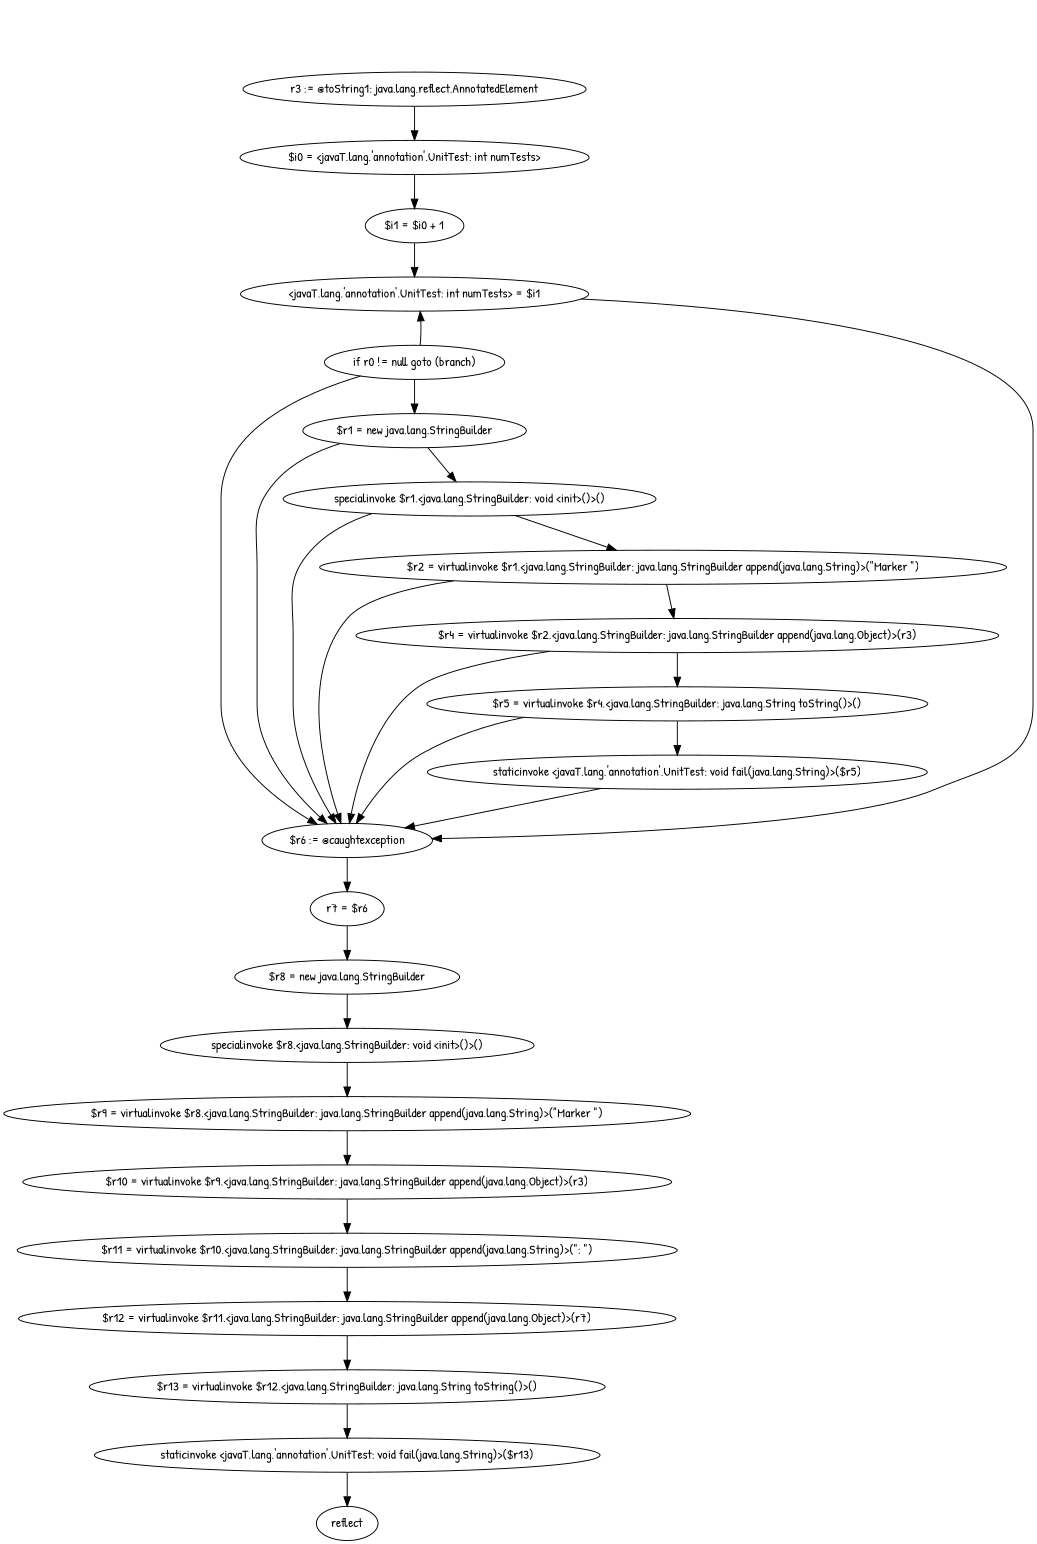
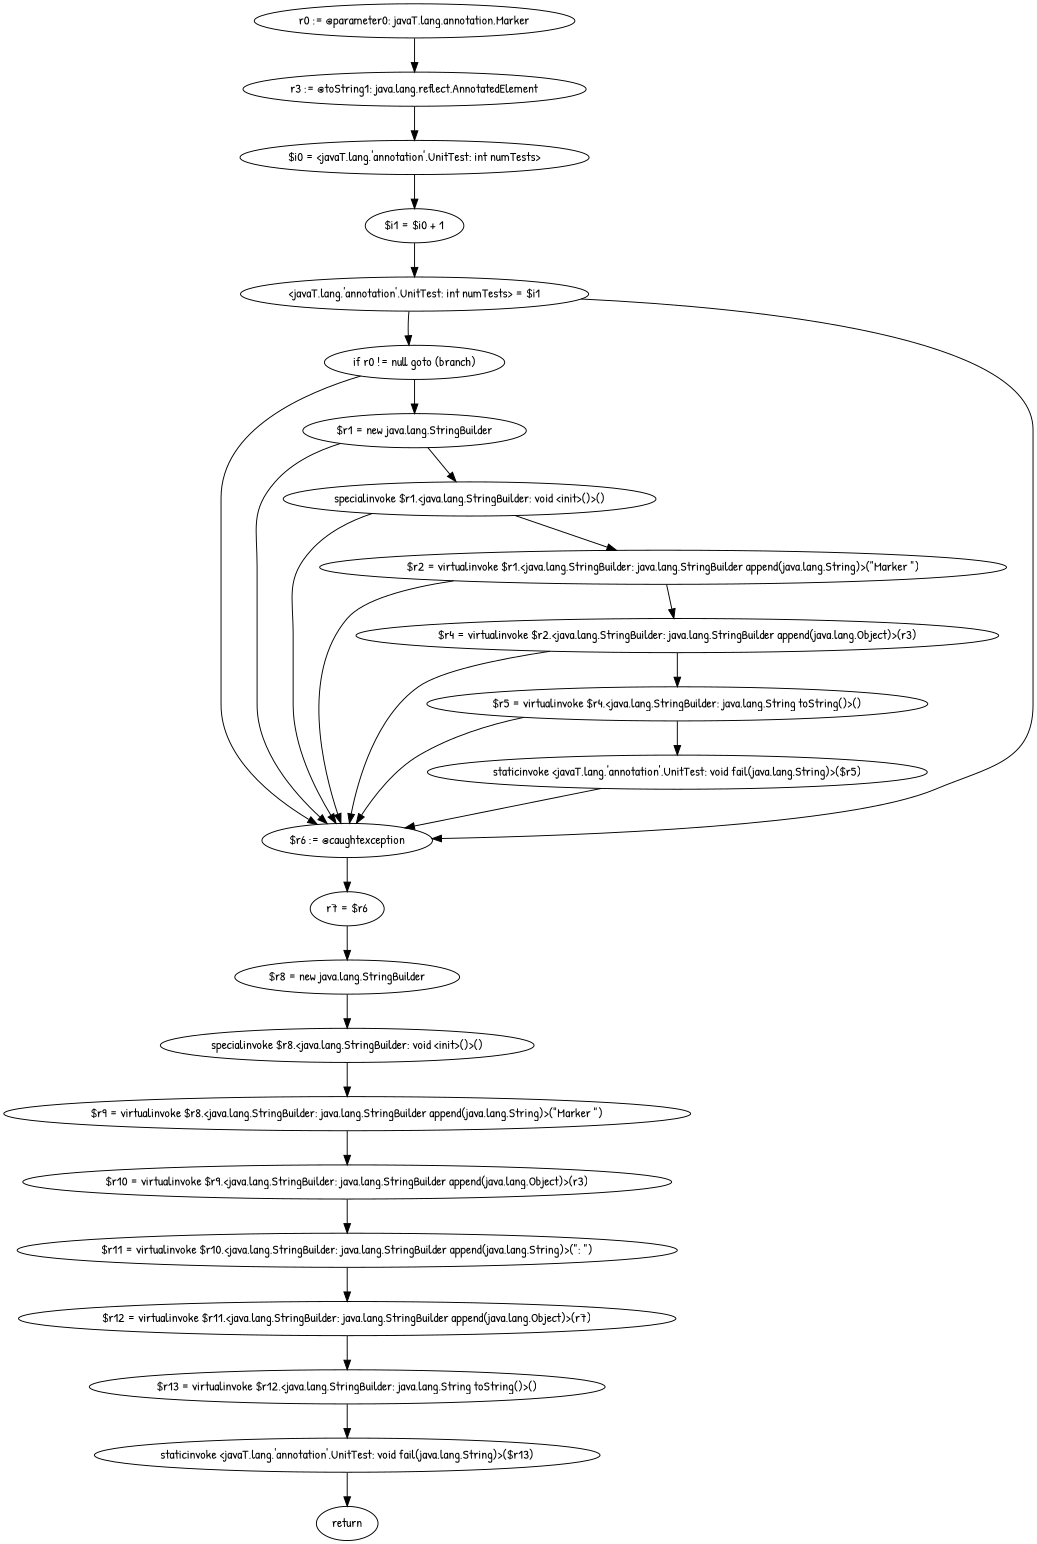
node "r0 := @parameter0: javaT.lang.annotation.Marker": added
edge "if r0 != null goto (branch)" -> "<javaT.lang.'annotation'.UnitTest: int numTests> = $i1": reversed
node "reflect": label "reflect" -> "return"
